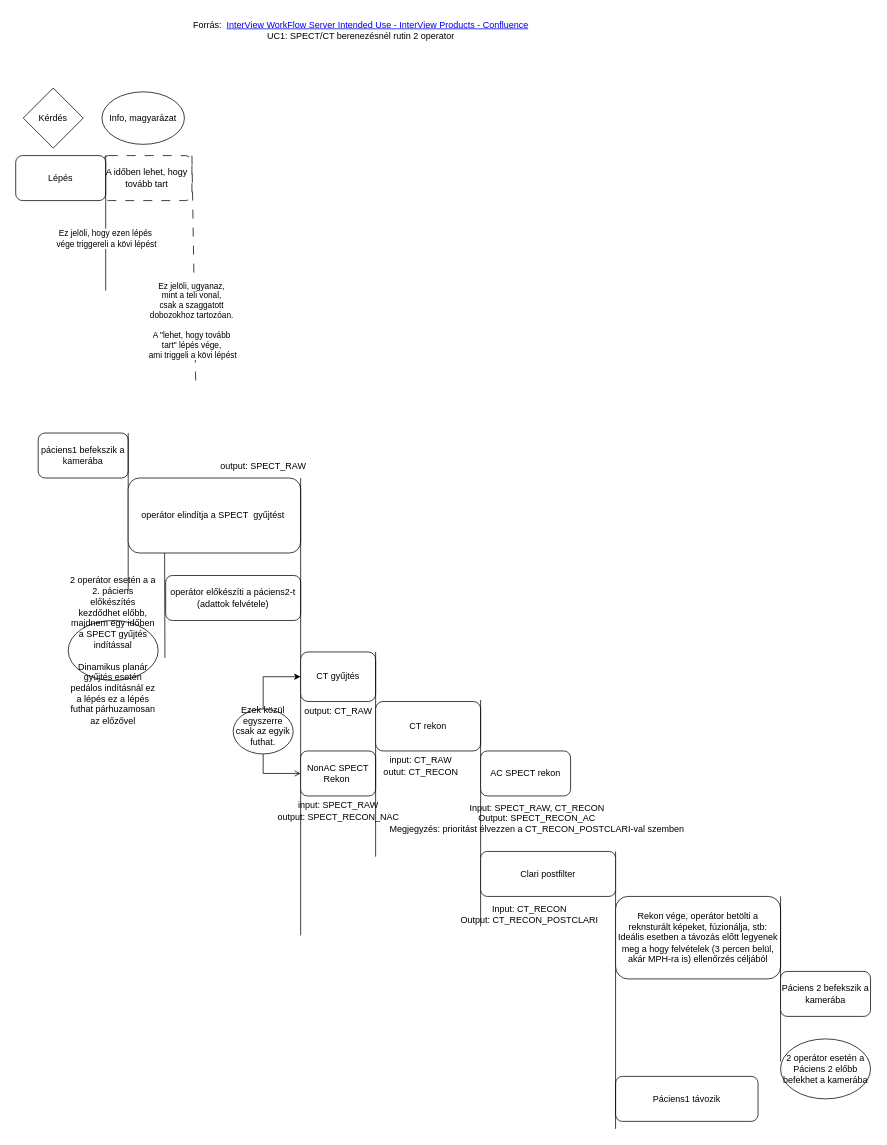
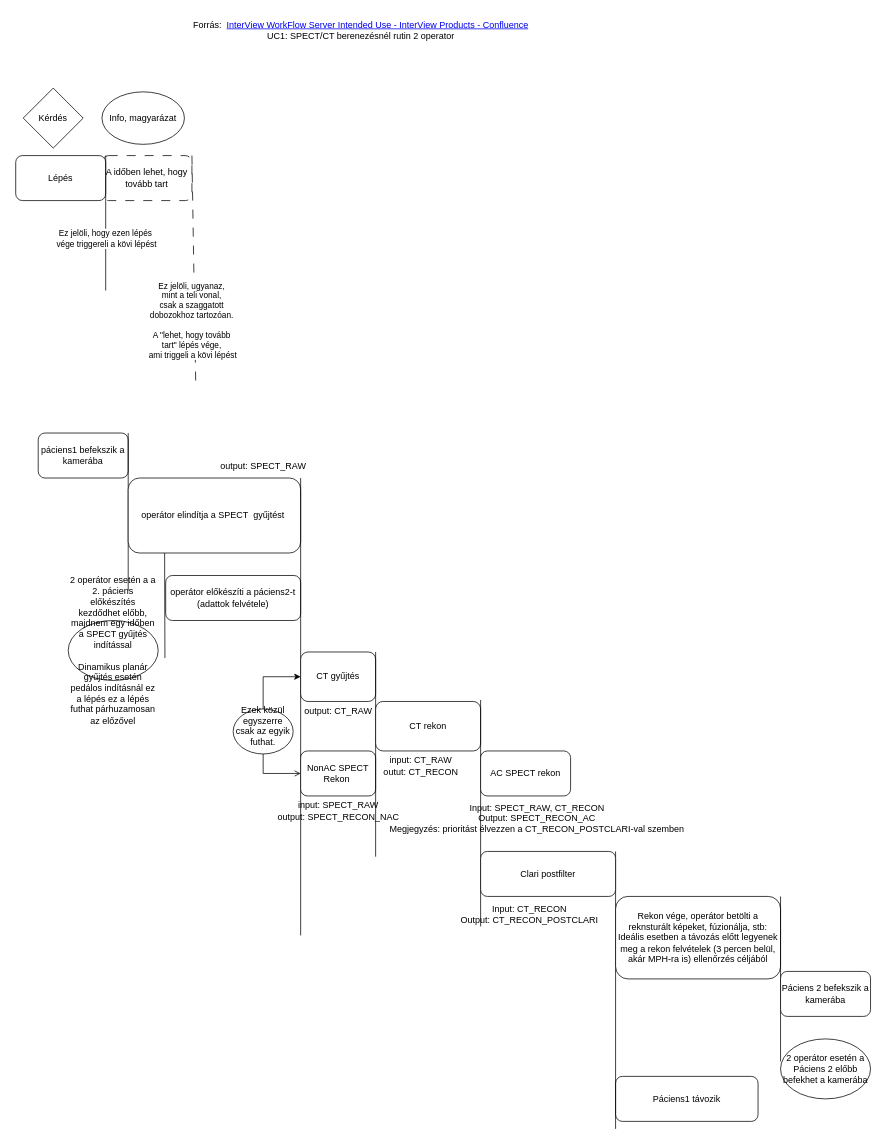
node "Rekon vége, operátor betölti a reknsturált képeket, fúzionálja, stb: Ideális esetben a távozás előtt legyenek meg a hogy felvételek (3 percen belül, akár MPH-ra is) ellenőrzés céljából": label "Rekon vége, operátor betölti a reknsturált képeket, fúzionálja, stb: Ideális esetben a távozás előtt legyenek meg a hogy felvételek (3 percen belül, akár MPH-ra is) ellenőrzés céljából" -> "Rekon vége, operátor betölti a reknsturált képeket, fúzionálja, stb: Ideális esetben a távozás előtt legyenek meg a rekon felvételek (3 percen belül, akár MPH-ra is) ellenőrzés céljából"
